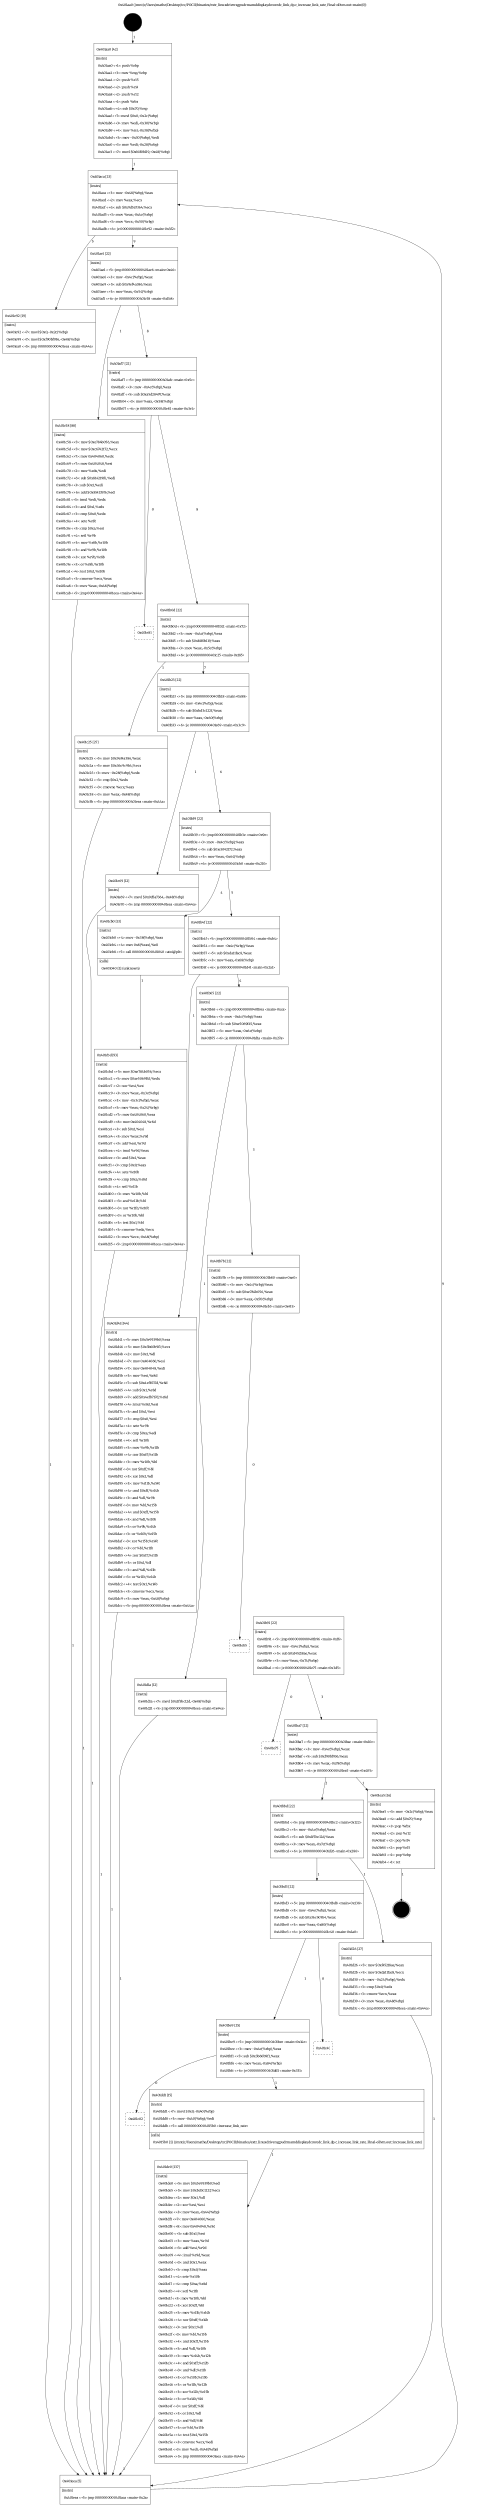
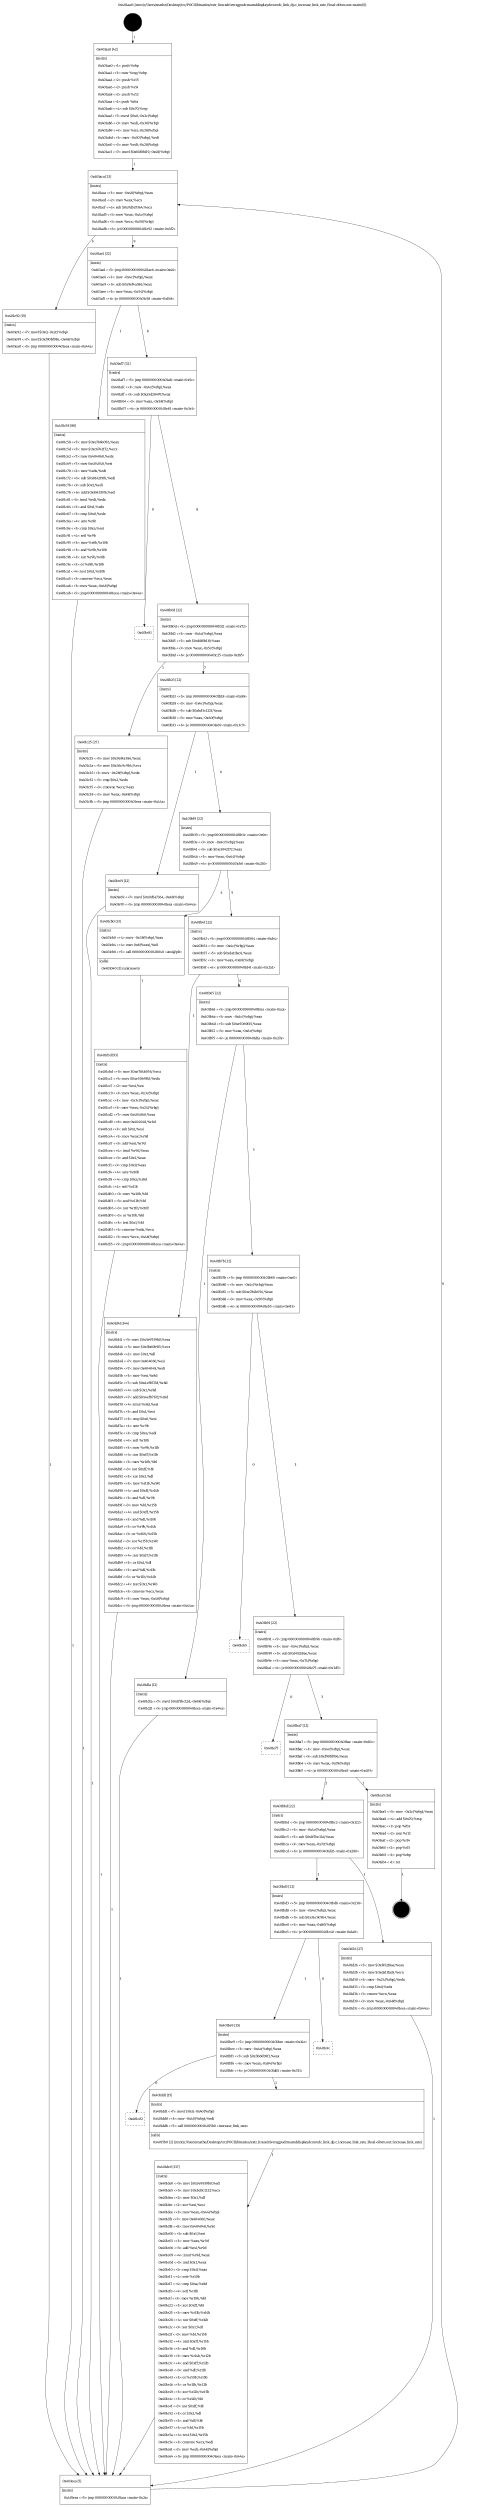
edge "0x401b7b [22]" -> "0x401b91 [22]": added, label "3"
